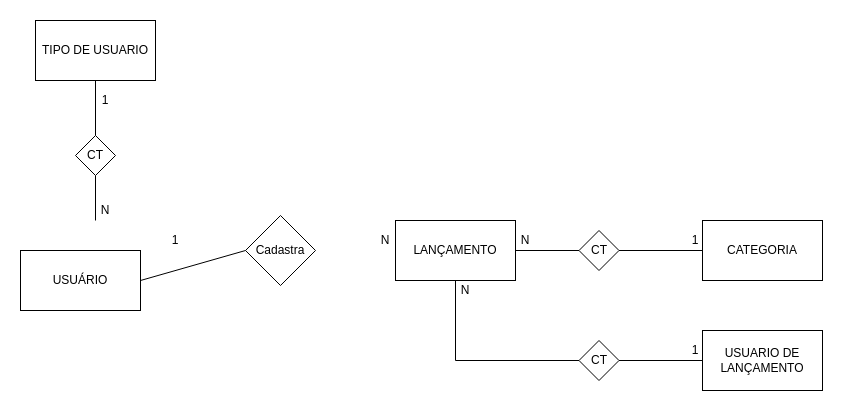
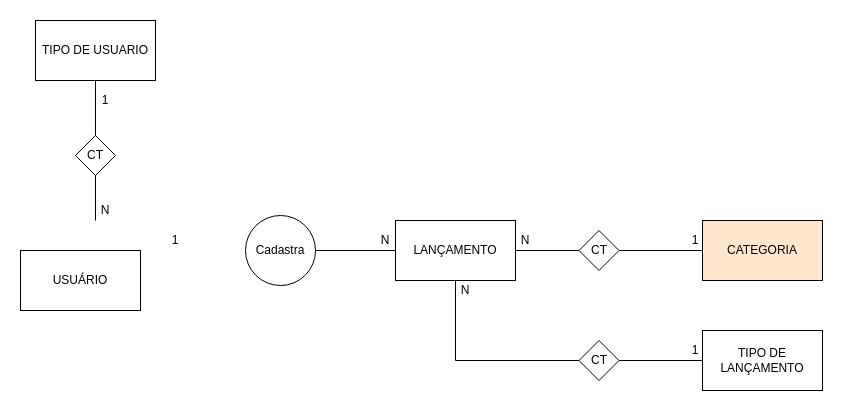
node "Cadastra": shape diamond -> ellipse
edge "Cadastra" -- "LANÇAMENTO": added
node "CATEGORIA": fillcolor #ffffff -> #ffe6cc
edge "Cadastra" -- "USUÁRIO": removed
node "USUARIO DE LANÇAMENTO": label "USUARIO DE LANÇAMENTO" -> "TIPO DE LANÇAMENTO"
